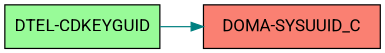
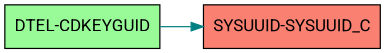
node "DOMA-SYSUUID_C": label "DOMA-SYSUUID_C" -> "SYSUUID-SYSUUID_C"
